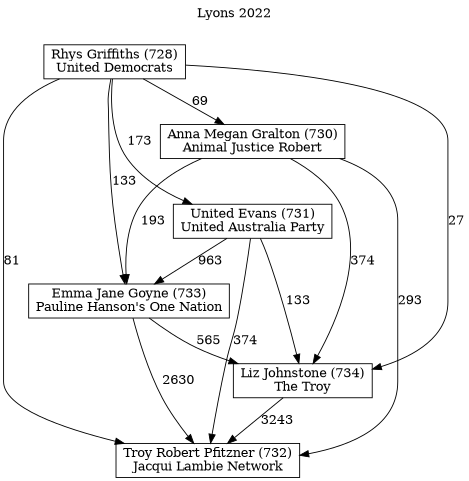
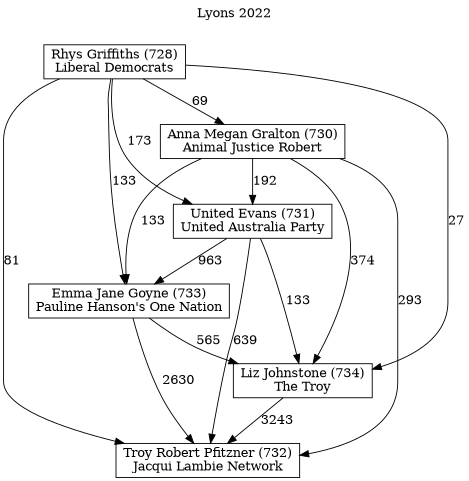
node "Rhys Griffiths (728) United Democrats": label "Rhys Griffiths (728) United Democrats" -> "Rhys Griffiths (728) Liberal Democrats"
edge "Anna Megan Gralton (730) Animal Justice Robert" -> "United Evans (731) United Australia Party": added, label "192"
edge "Anna Megan Gralton (730) Animal Justice Robert" -> "Emma Jane Goyne (733) Pauline Hanson's One Nation": label "193" -> "133"
edge "United Evans (731) United Australia Party" -> "Troy Robert Pfitzner (732) Jacqui Lambie Network": label "374" -> "639"
